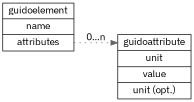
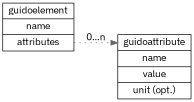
node "guidoattribute": text "unit" -> "name"
